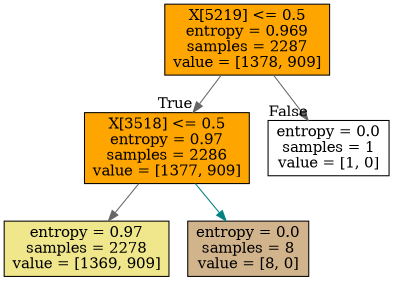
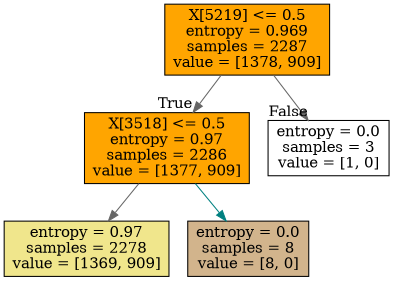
node "entropy = 0.0 samples = 1 value = [1, 0]": label "entropy = 0.0 samples = 1 value = [1, 0]" -> "entropy = 0.0 samples = 3 value = [1, 0]"
